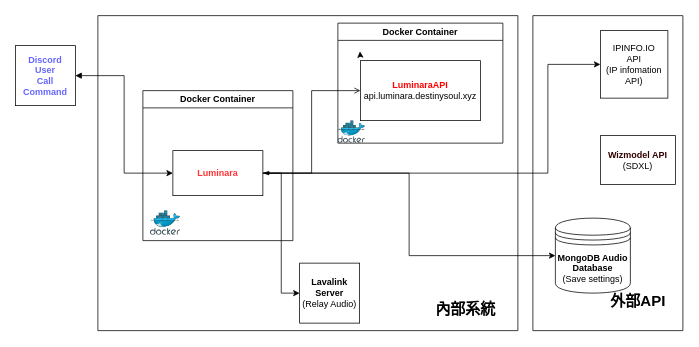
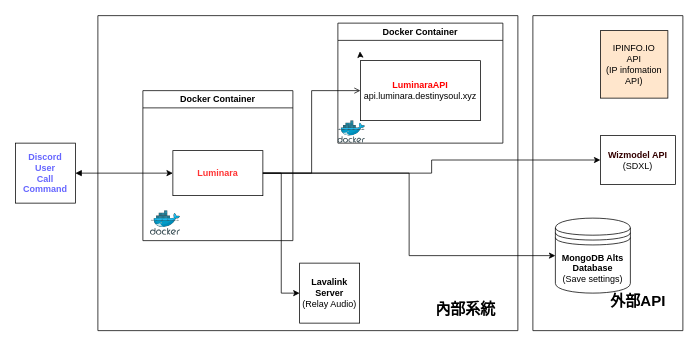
edge "IPINFO.IO API (IP infomation API)" -- "Luminara": removed
node "IPINFO.IO API (IP infomation API)": fillcolor #ffffff -> #ffe6cc
node "Discord User Call Command": moved (45, 75) -> (45, 173)
edge "Luminara" -> "Wizmodel API (SDXL)": added
node "MongoDB Audio Database (Save settings)": label "MongoDB Audio Database (Save settings)" -> "MongoDB Alts Database (Save settings)"
